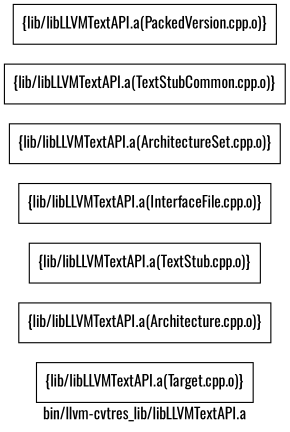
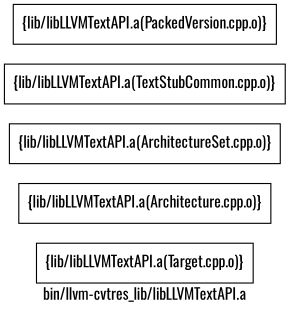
node "{lib/libLLVMTextAPI.a(InterfaceFile.cpp.o)}": removed
node "{lib/libLLVMTextAPI.a(TextStub.cpp.o)}": removed
